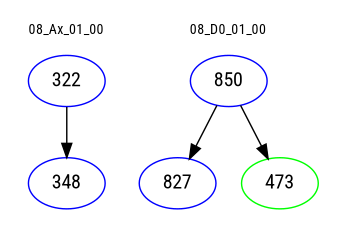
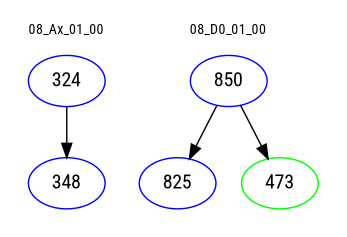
node "322": label "322" -> "324"
node "827": label "827" -> "825"
